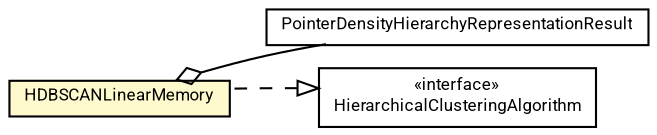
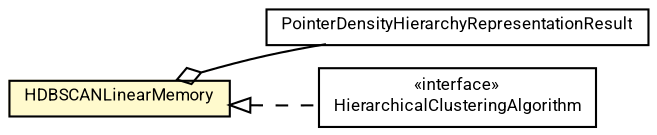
edge "HDBSCANLinearMemory" -> "HierarchicalClusteringAlgorithm": reversed
